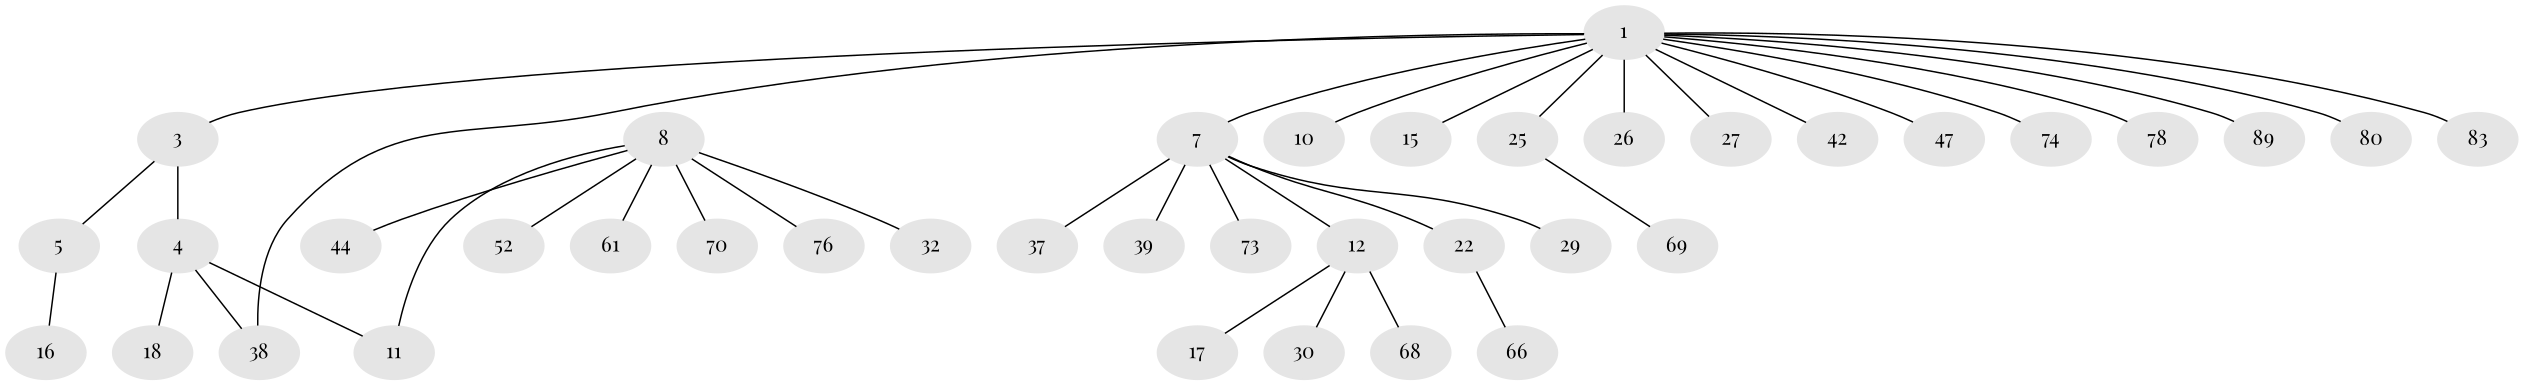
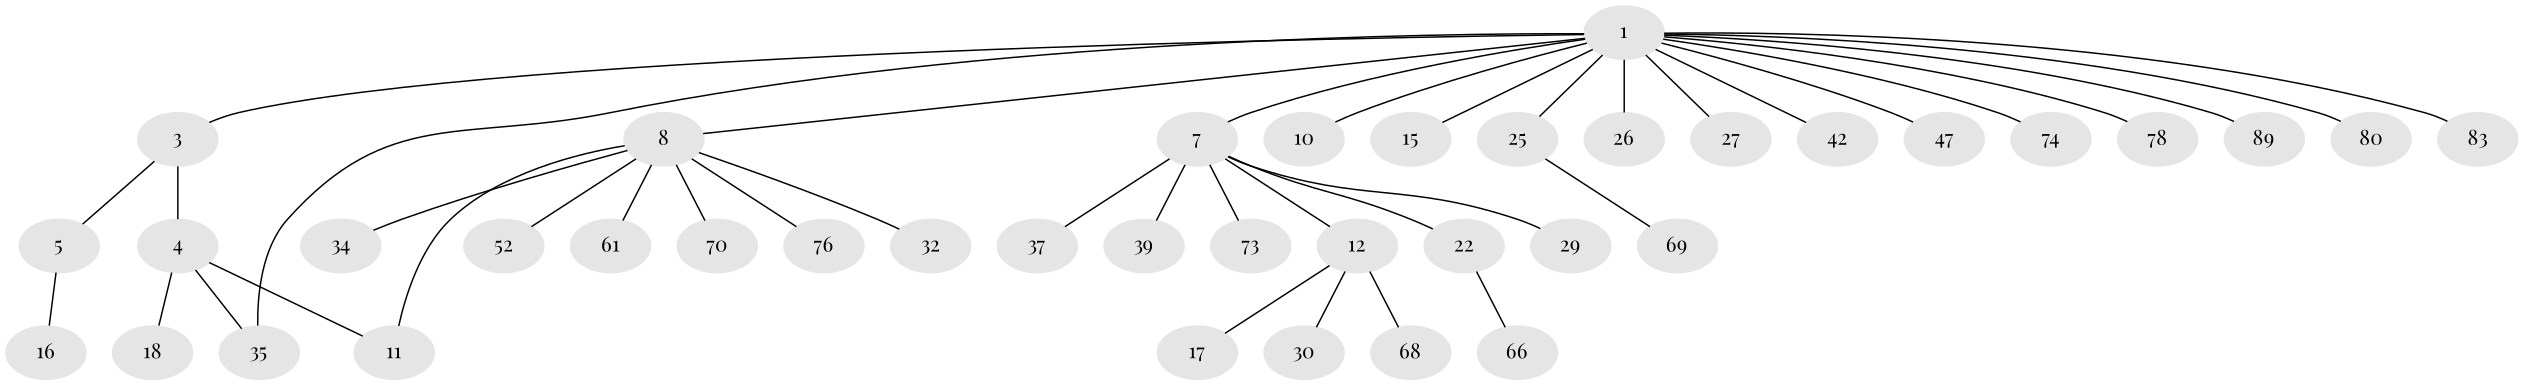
edge "1" -- "8": added
node "44": label "44" -> "34"
node "38": label "38" -> "35"
